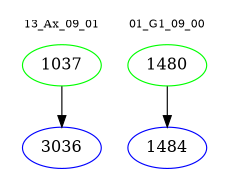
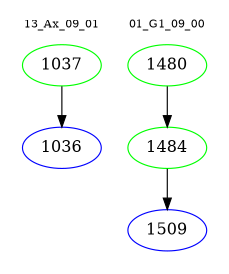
node "3036": label "3036" -> "1036"
node "1484": color blue -> green
node "1509": added
